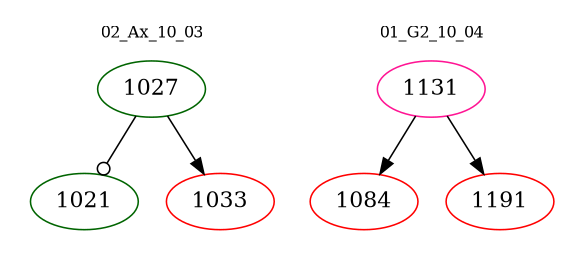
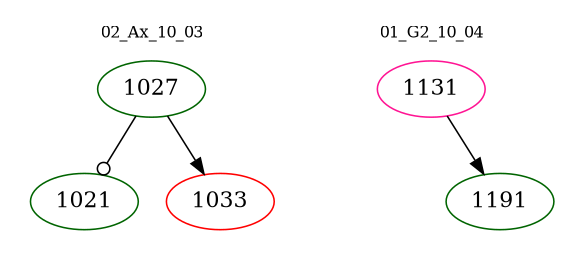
node "1084": removed
node "1191": color red -> darkgreen
